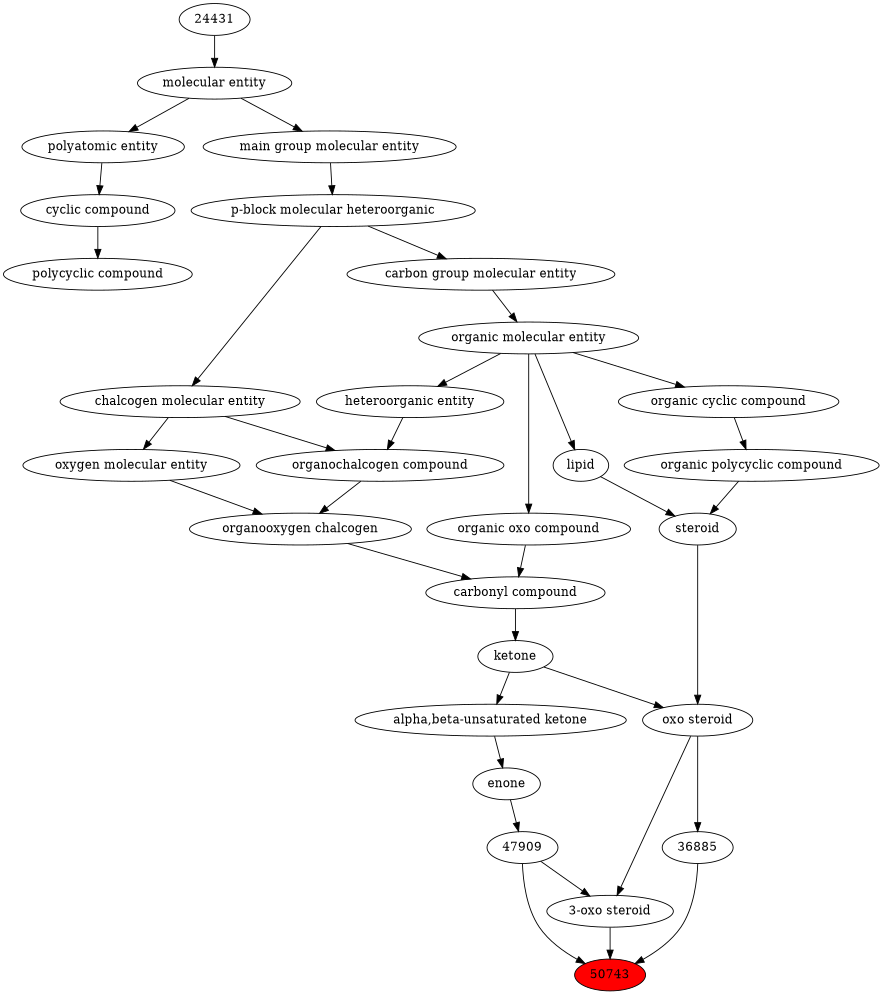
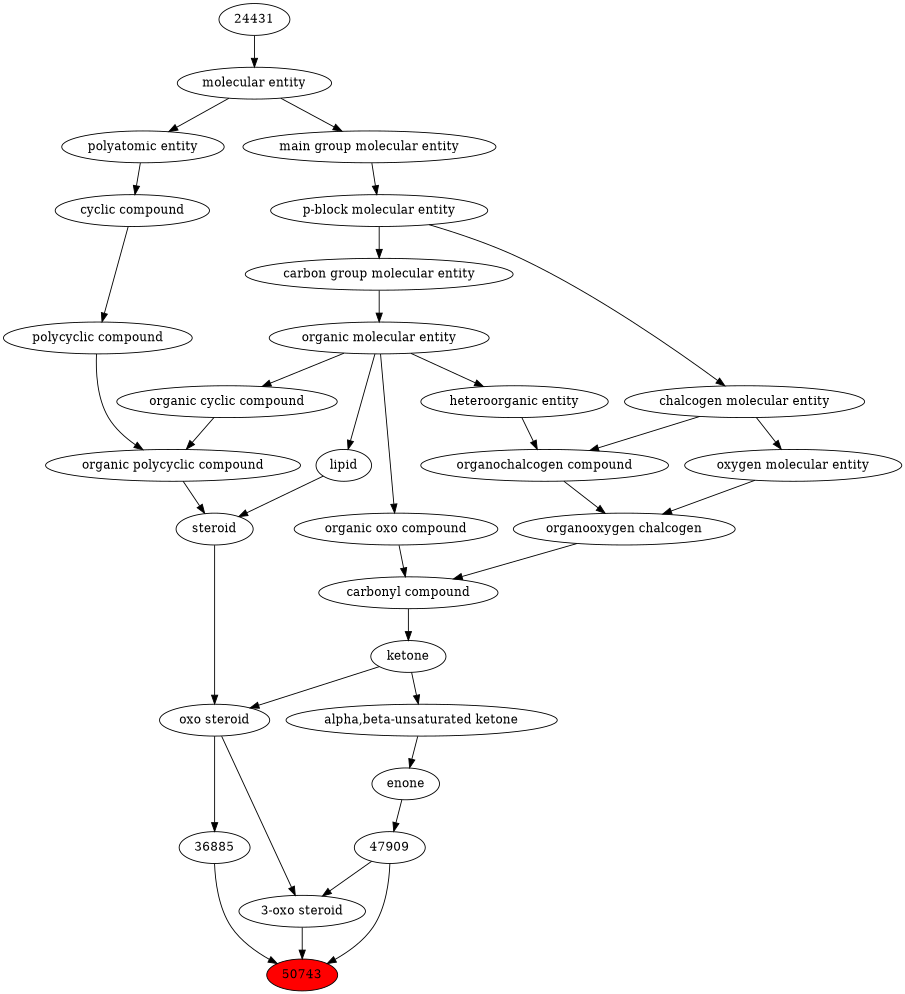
node "p-block molecular heteroorganic": label "p-block molecular heteroorganic" -> "p-block molecular entity"
edge "polycyclic compound" -> "organic polycyclic compound": added
